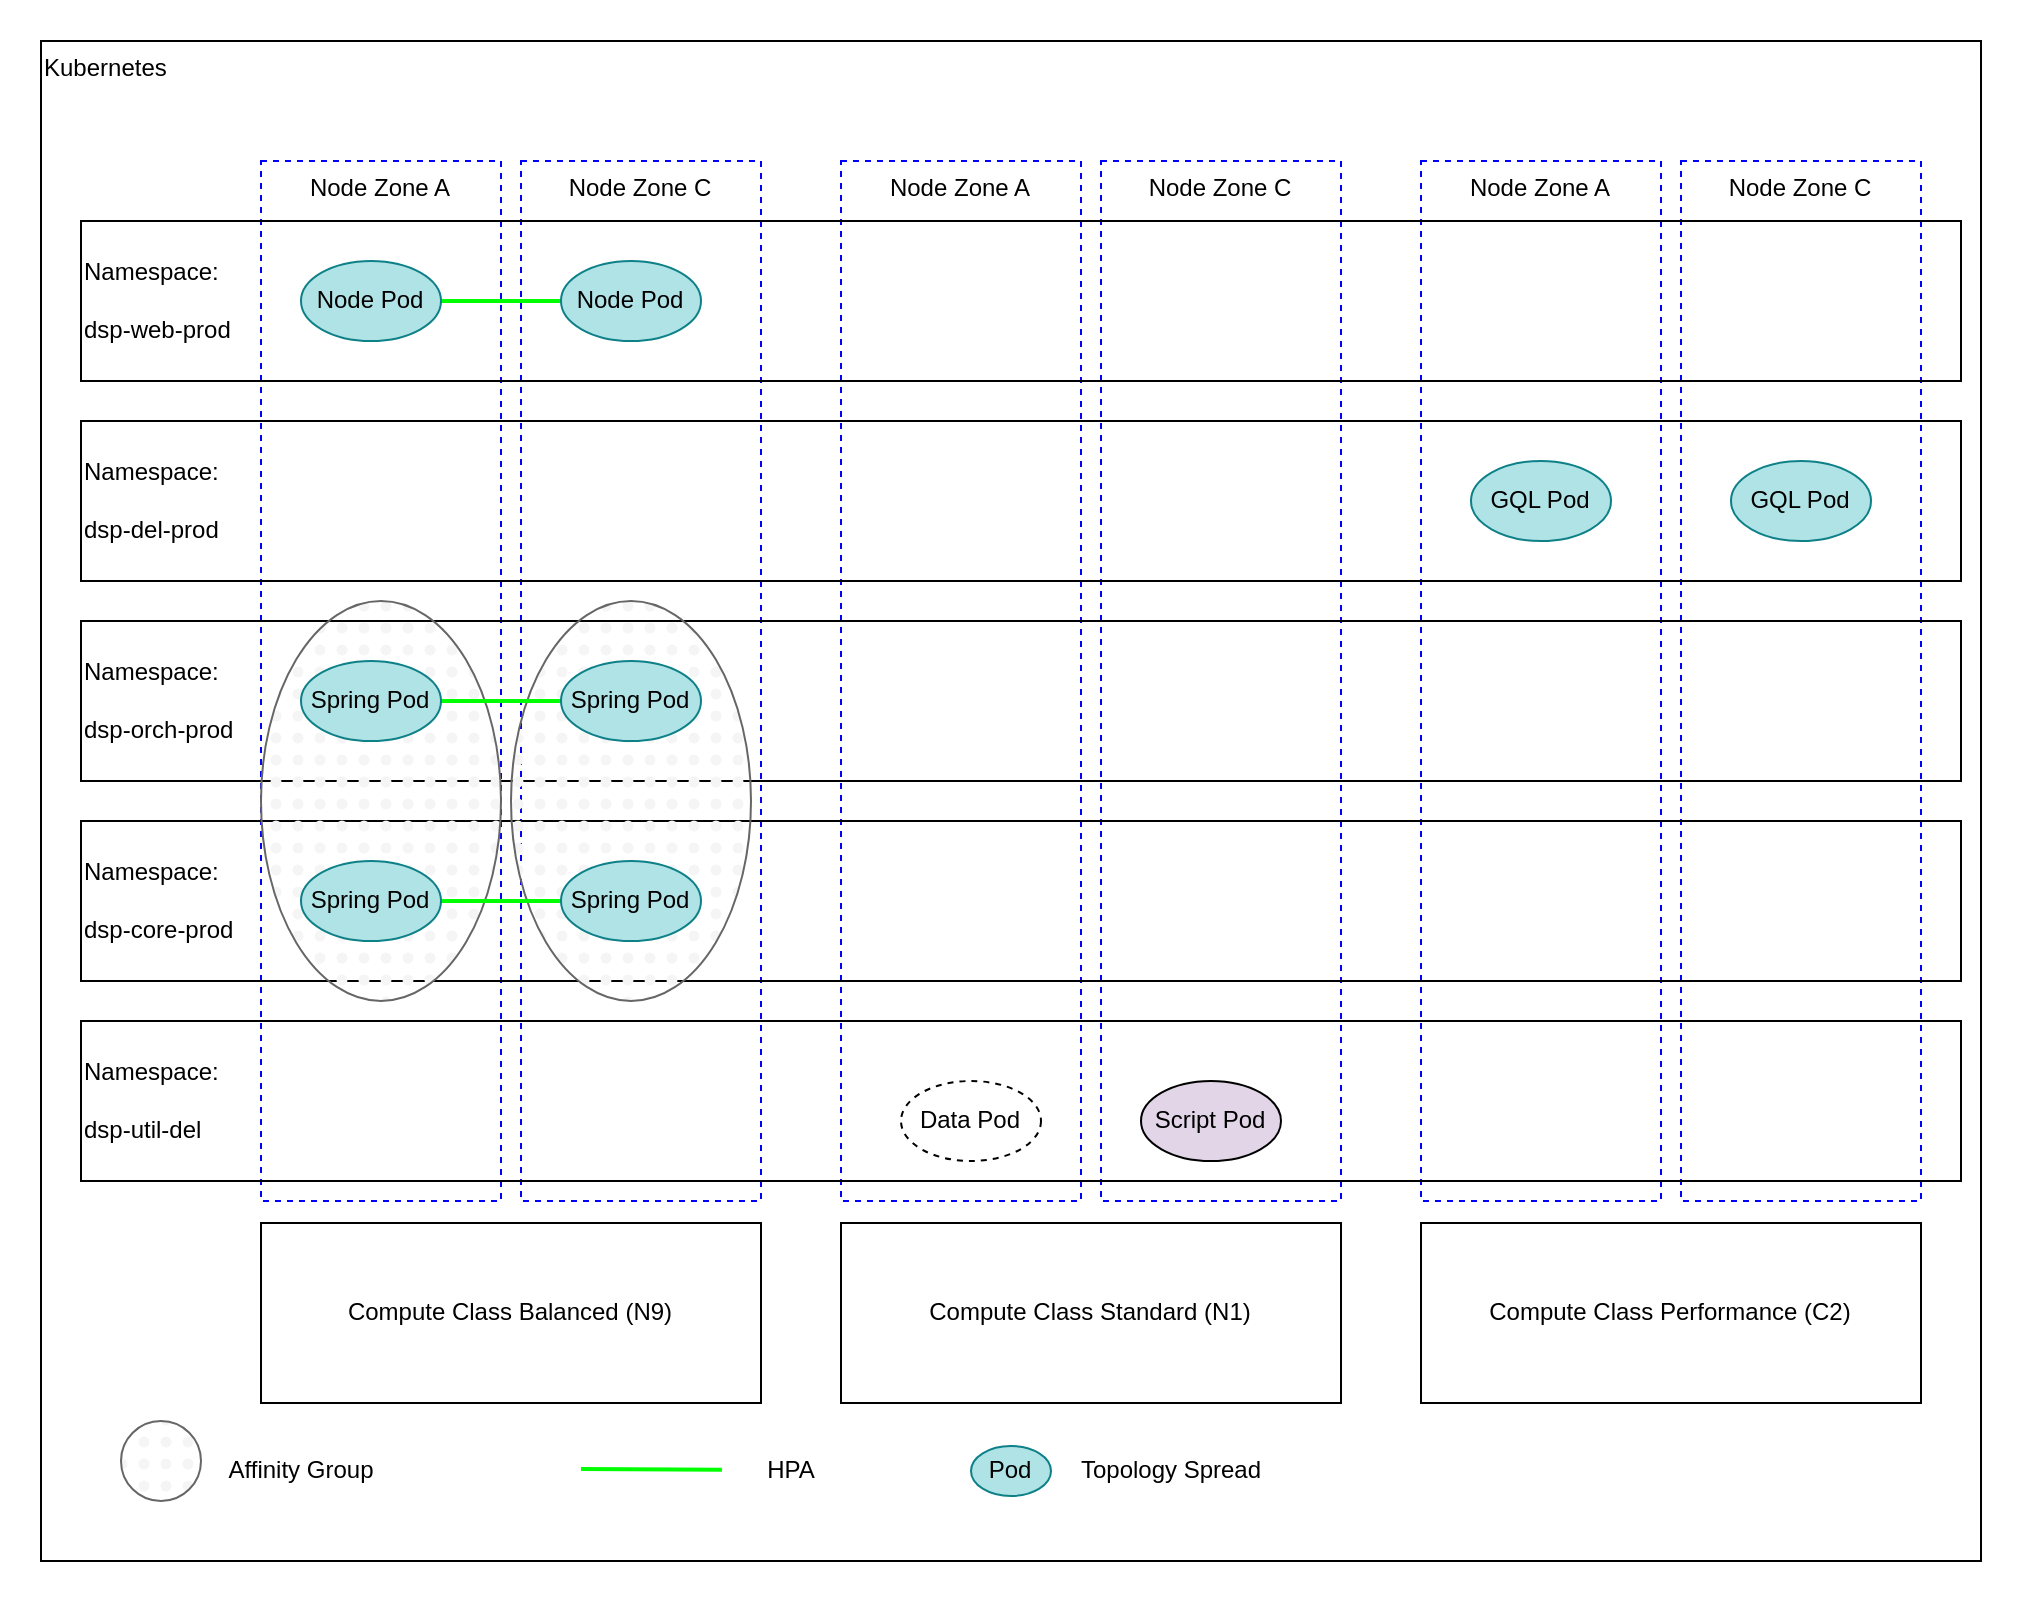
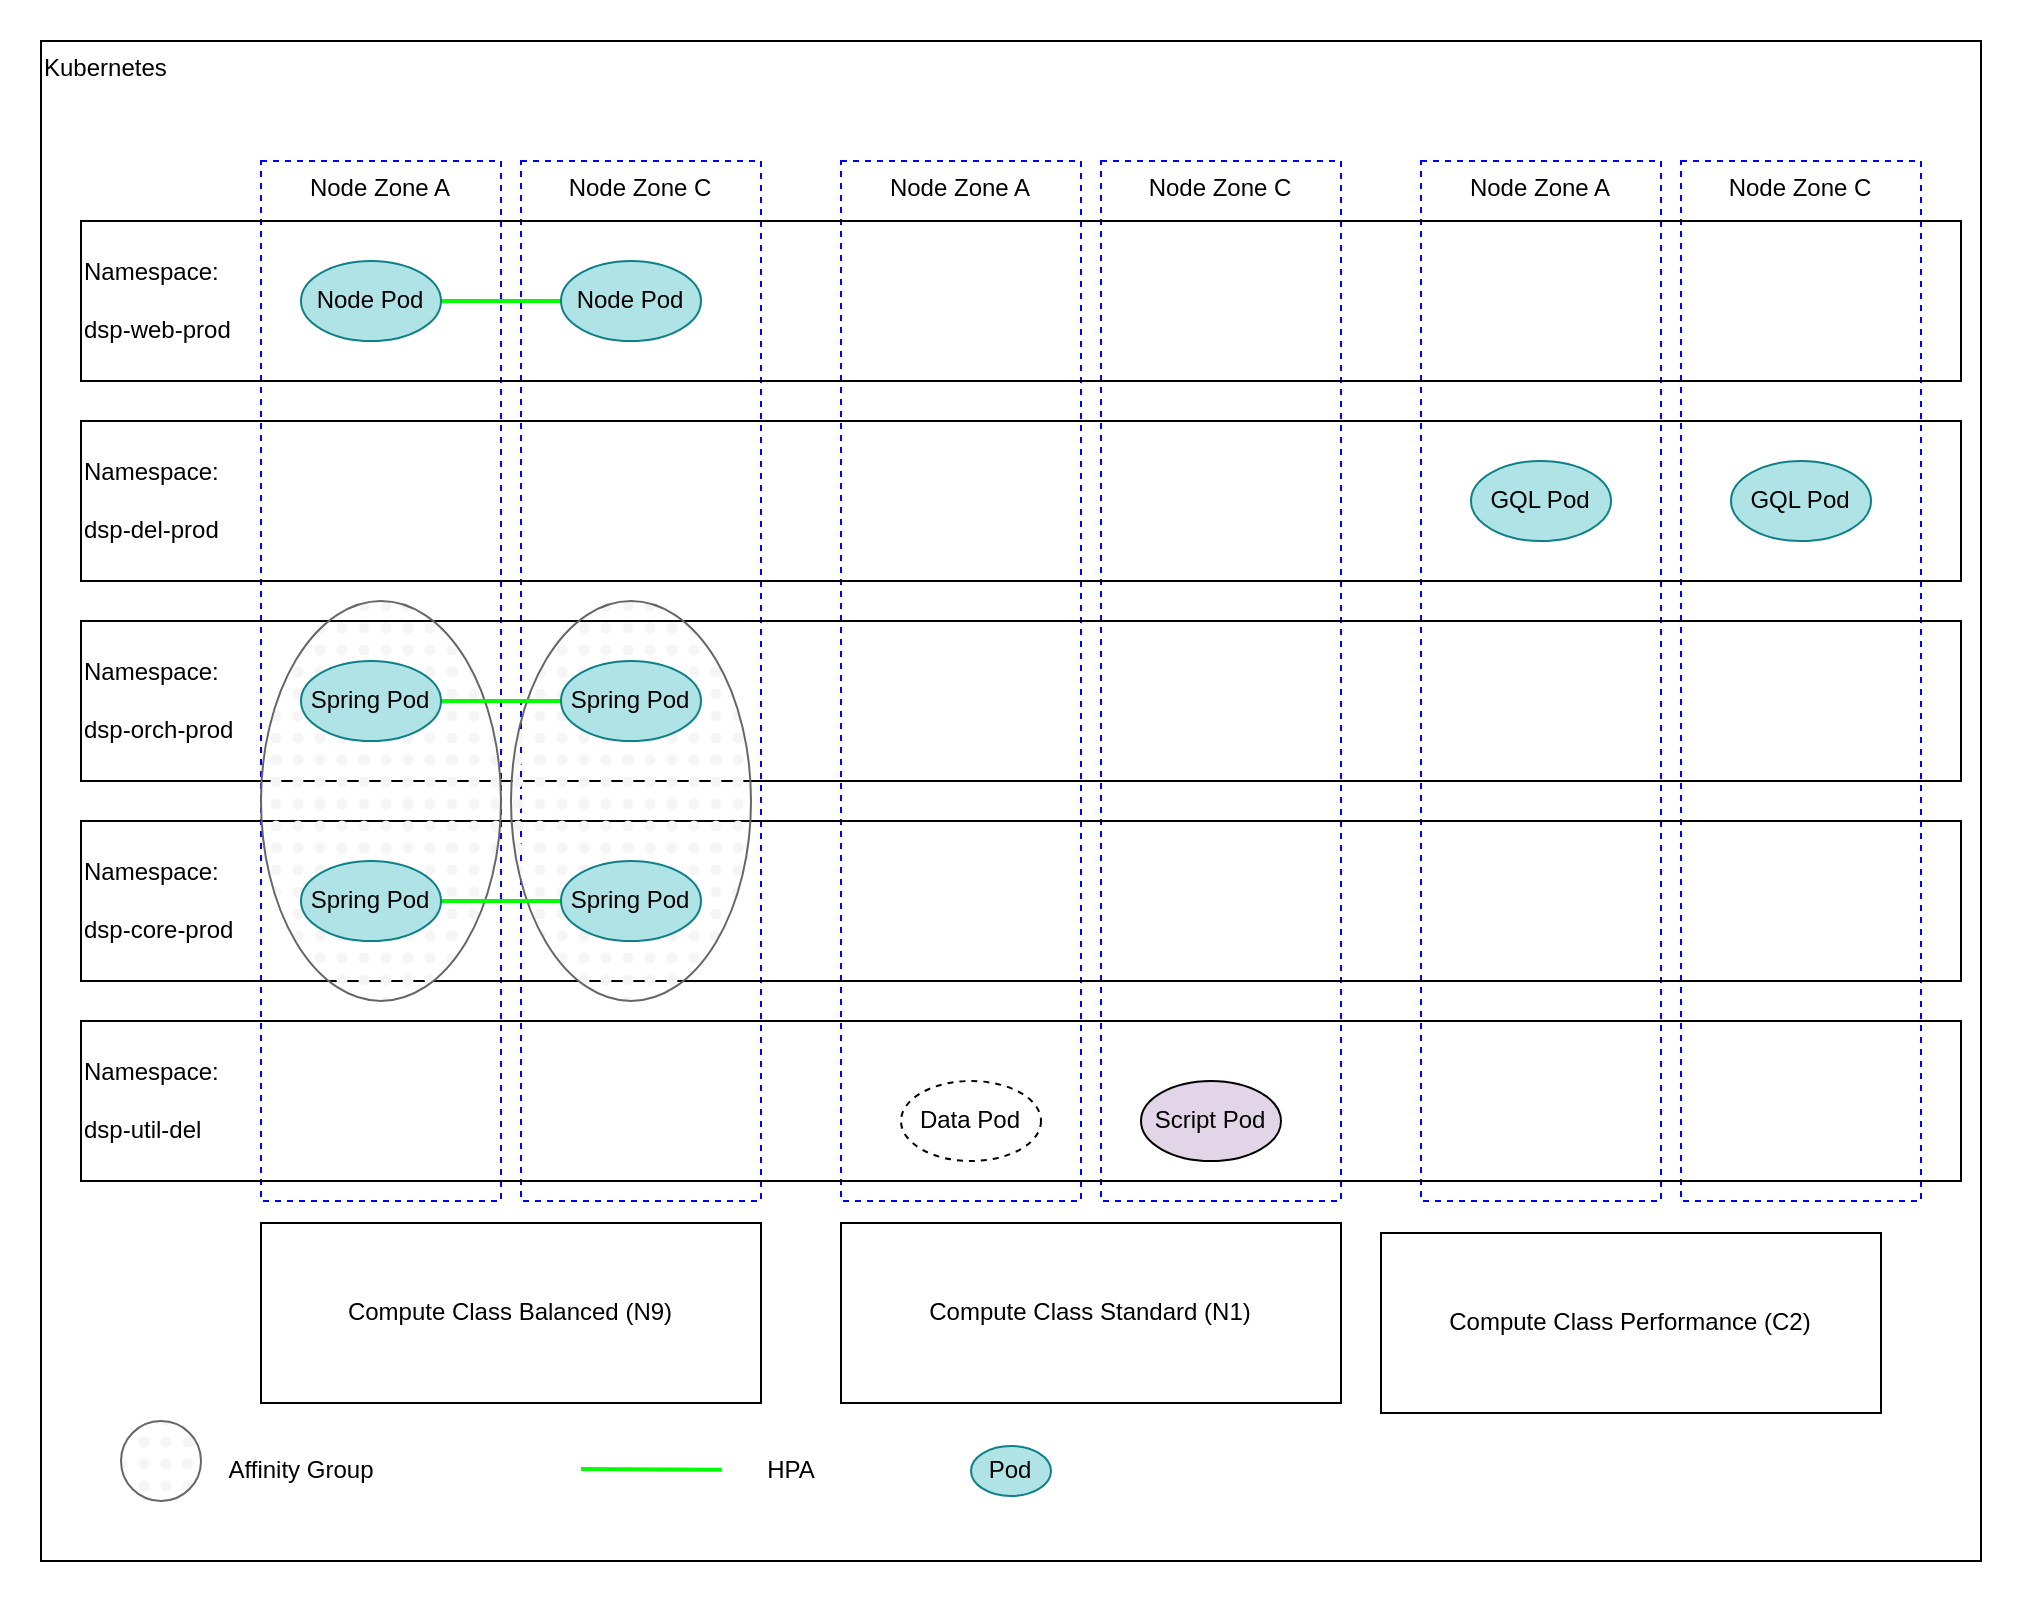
node "Compute Class Performance (C2)": moved (1671, 1313) -> (1631, 1323)
node "Topology Spread": removed
